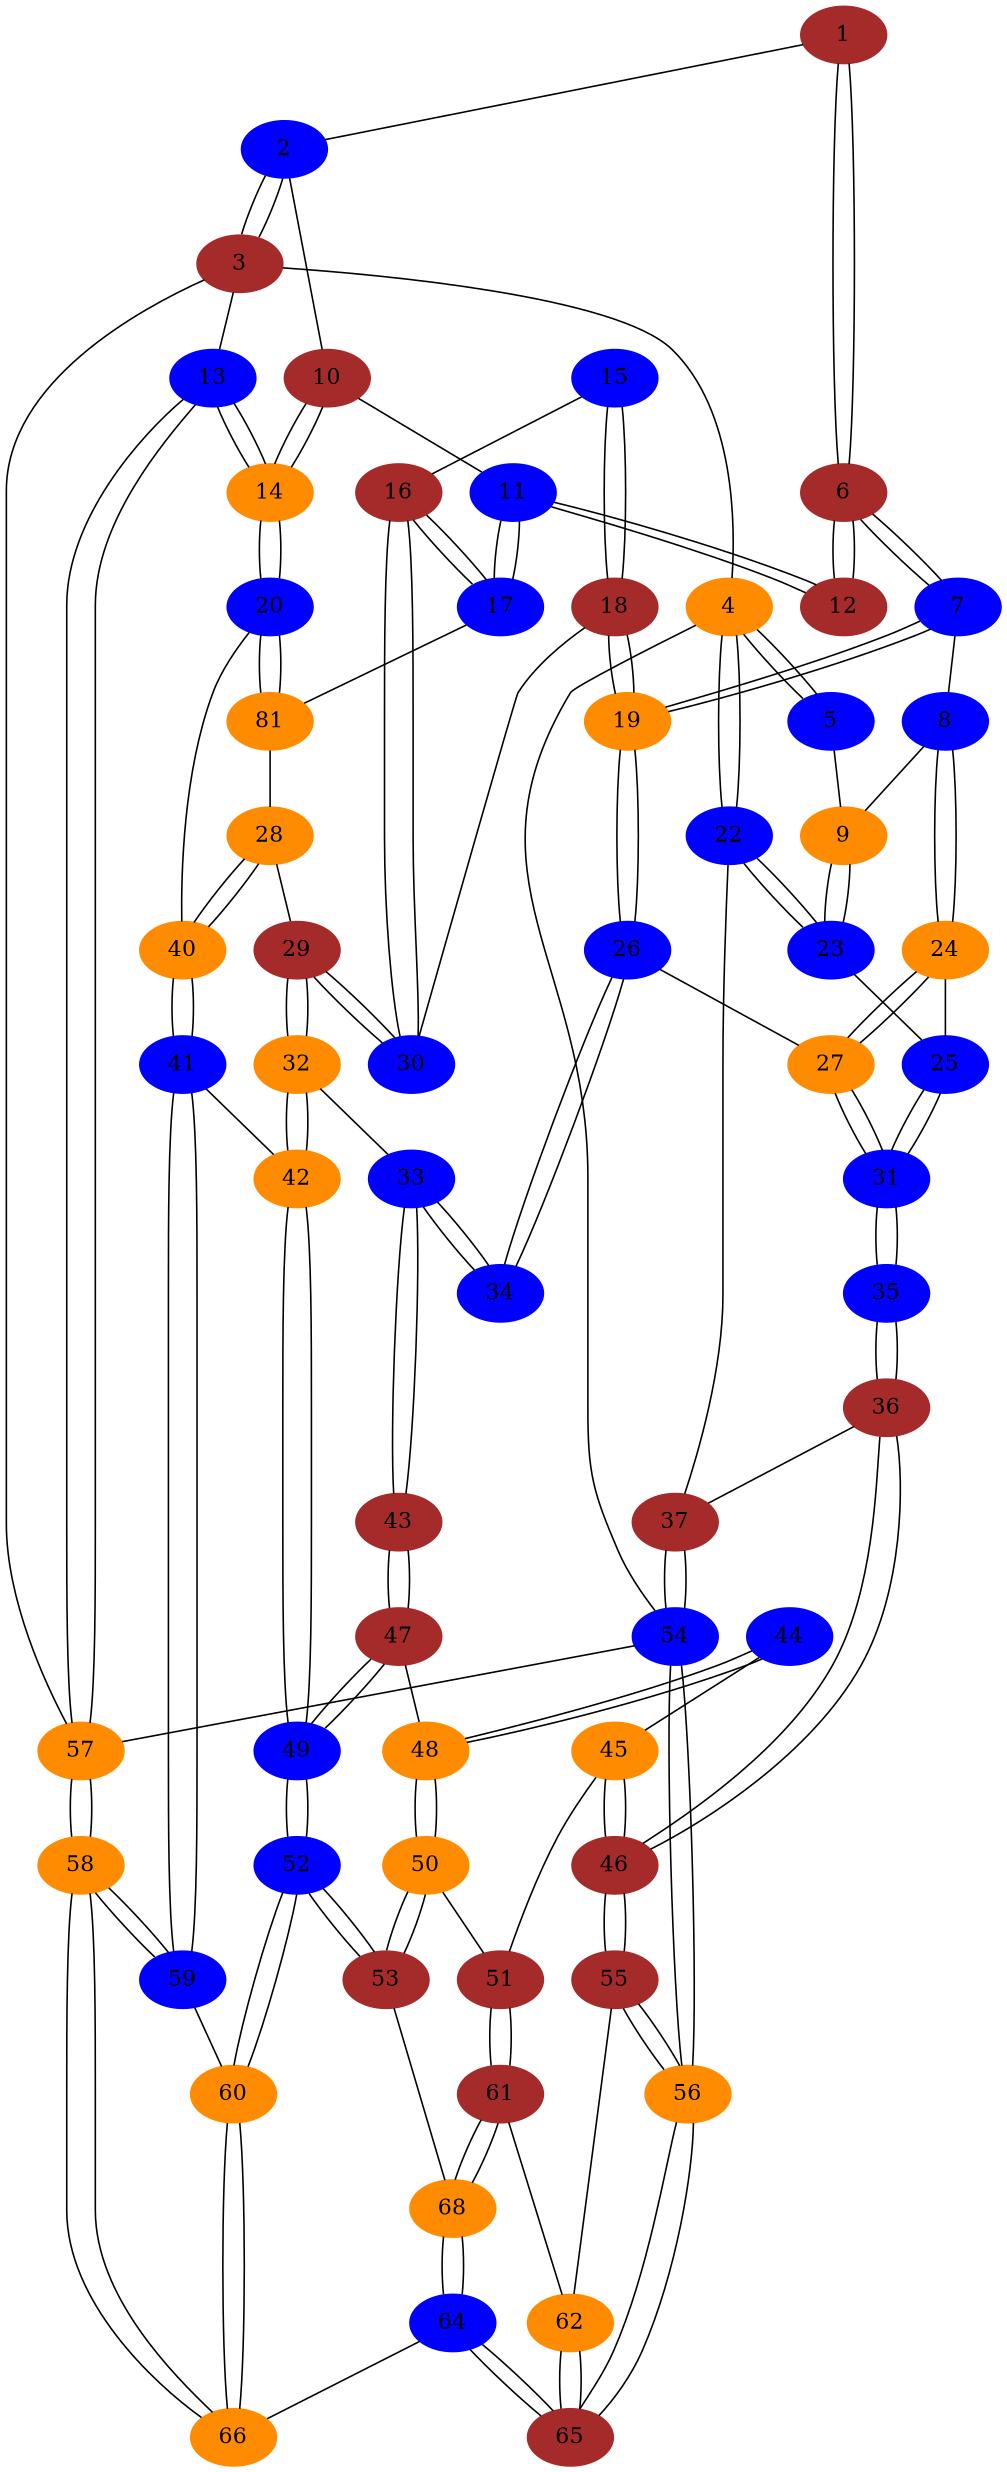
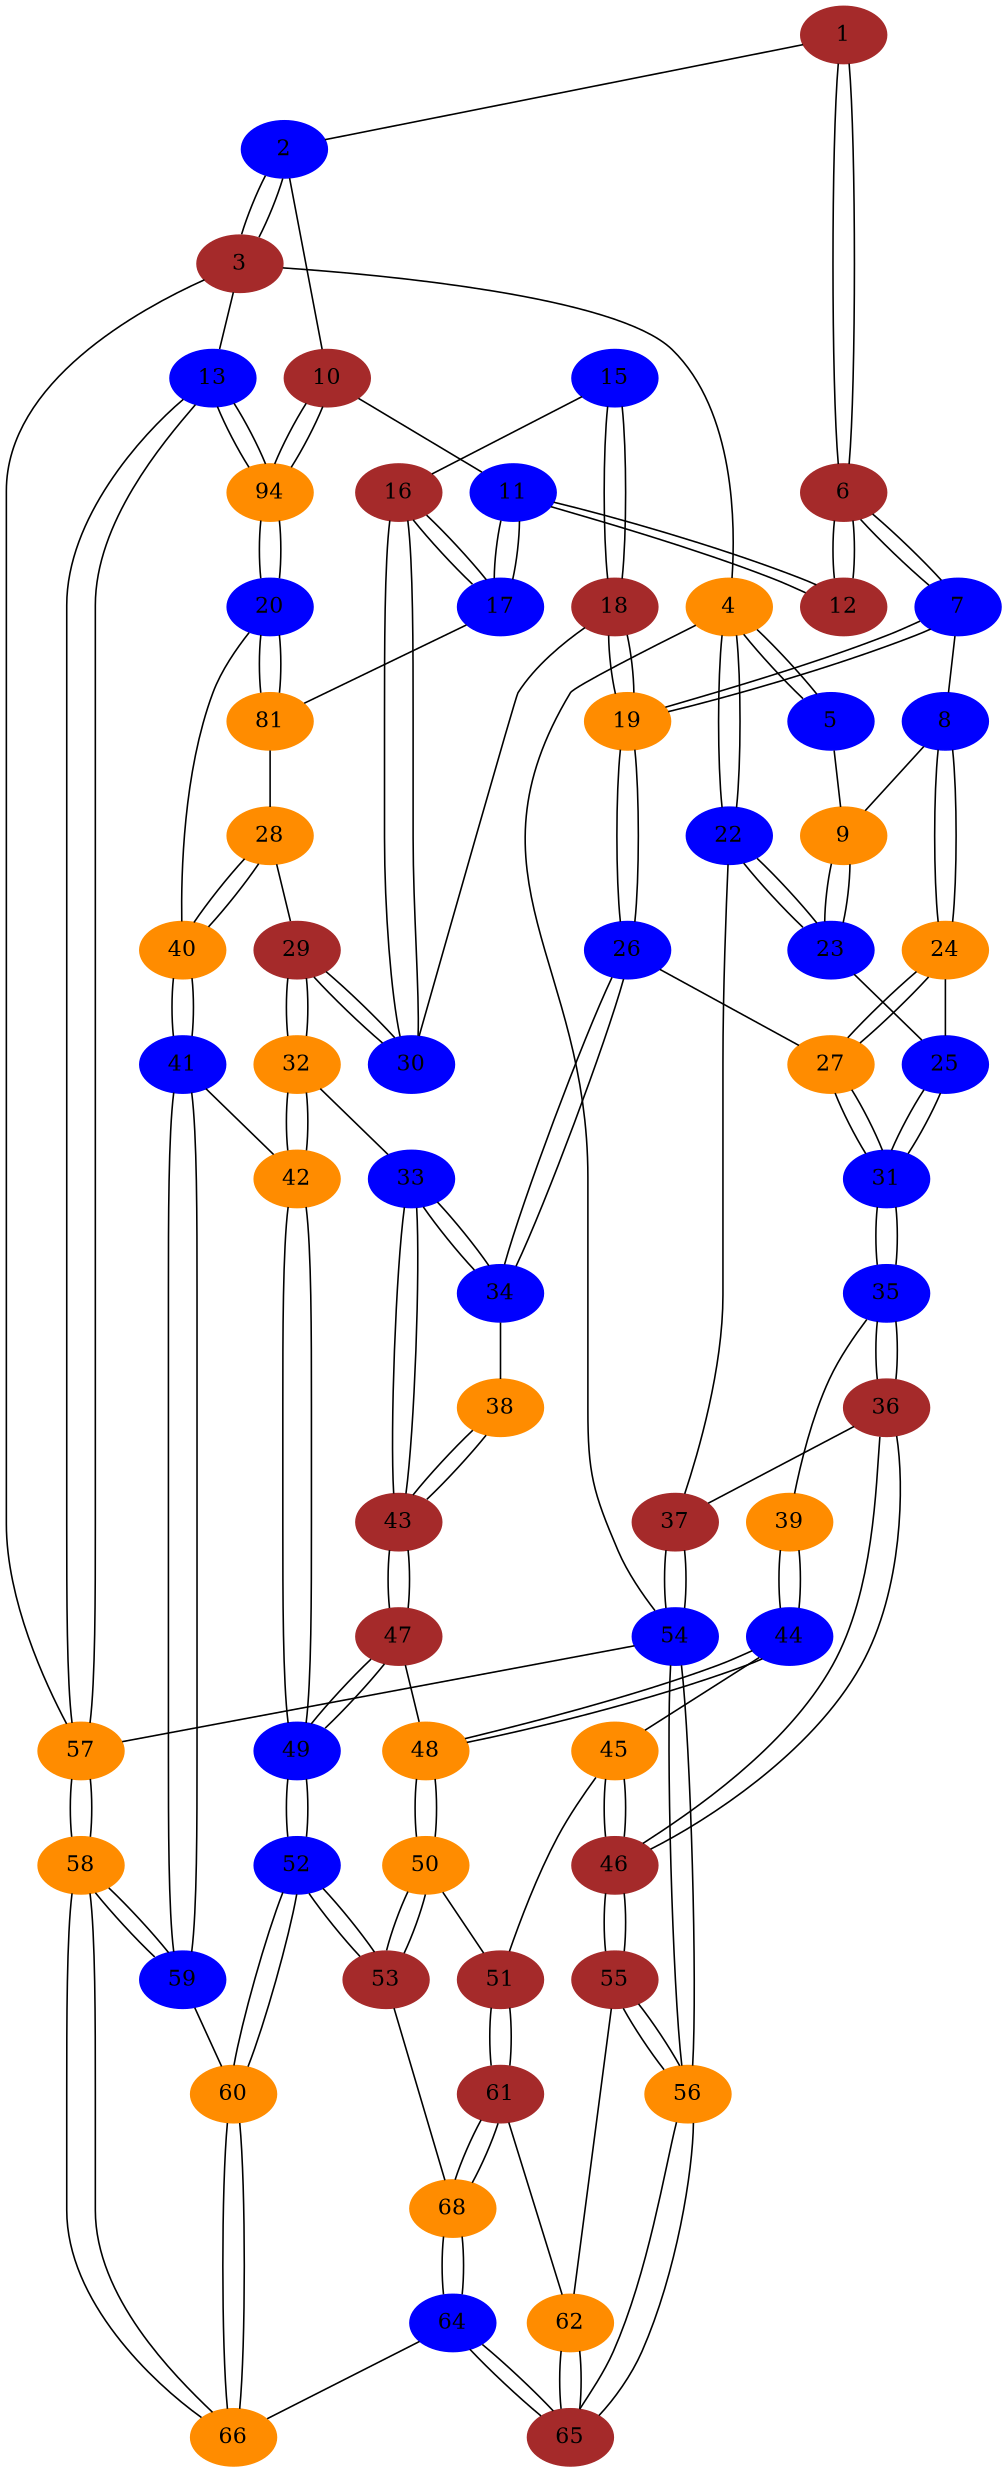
node "14": label "14" -> "94"
node "38": added
node "39": added
